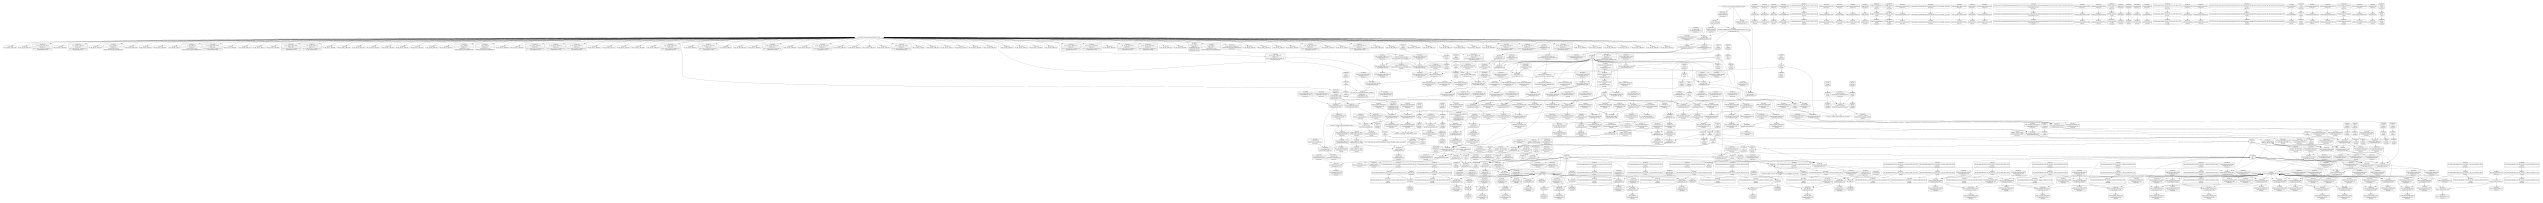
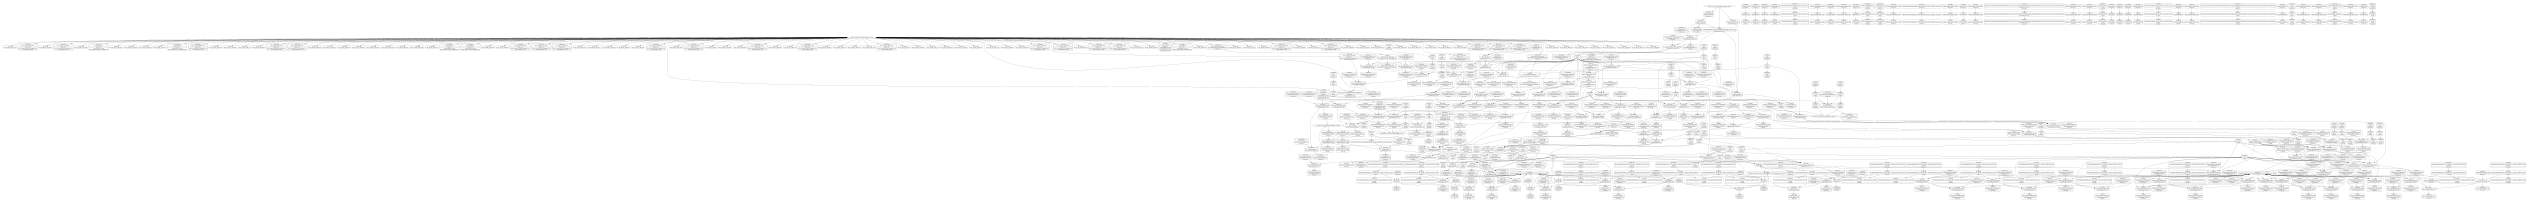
node "CE0x48f00e0": removed
